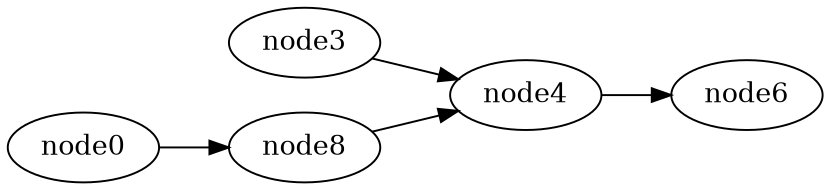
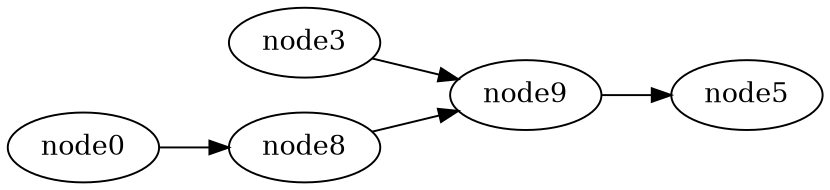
node "node4": label "node4" -> "node9"
node "node6": label "node6" -> "node5"
